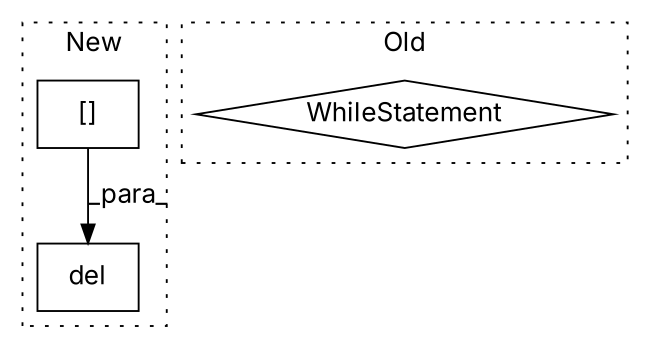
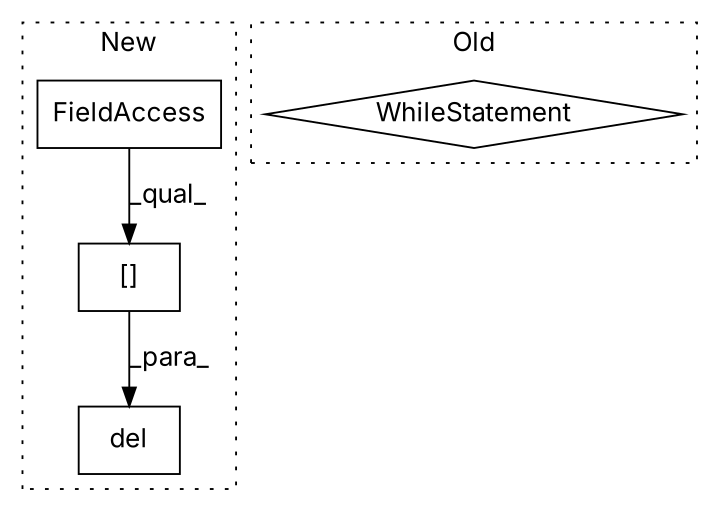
node "FieldAccess": added
